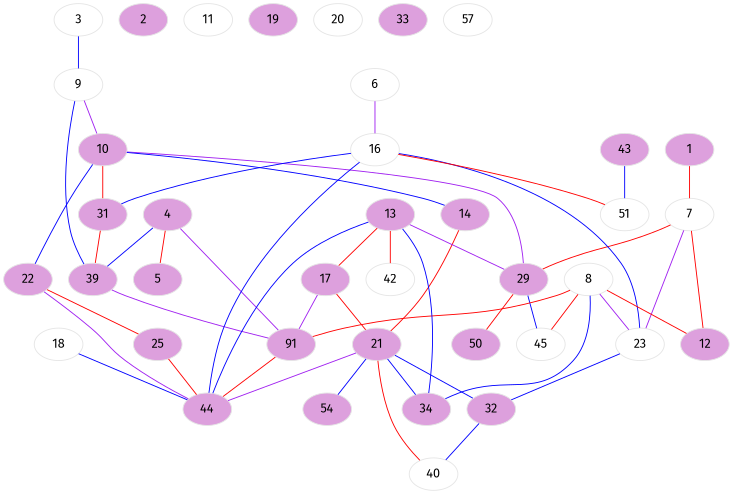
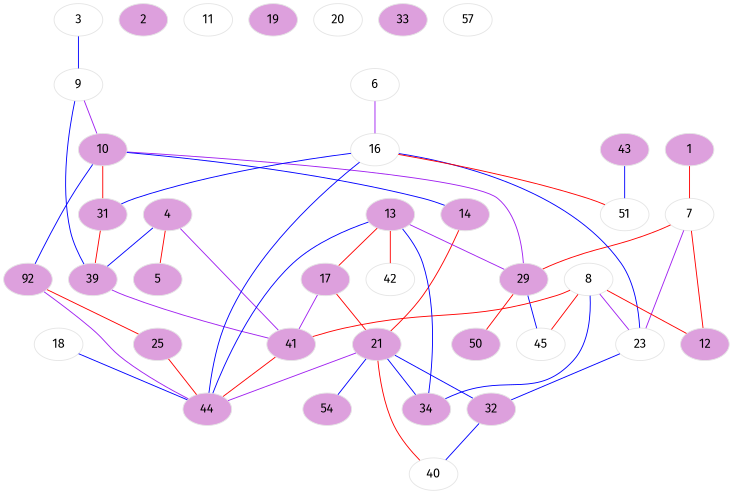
node "22": label "22" -> "92"
node "91": label "91" -> "41"
